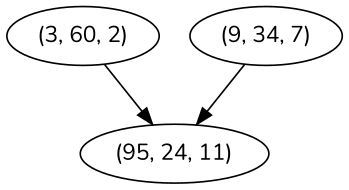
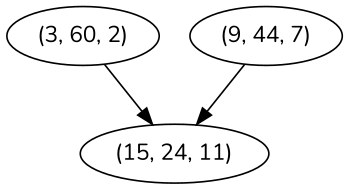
node "(9, 34, 7)": label "(9, 34, 7)" -> "(9, 44, 7)"
node "(95, 24, 11)": label "(95, 24, 11)" -> "(15, 24, 11)"
